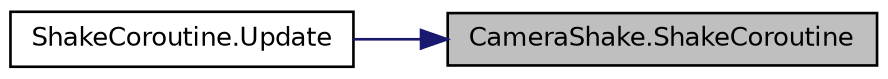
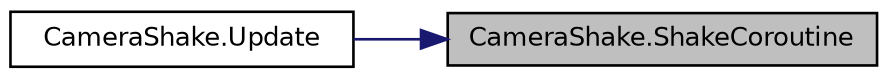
node "ShakeCoroutine.Update": label "ShakeCoroutine.Update" -> "CameraShake.Update"
